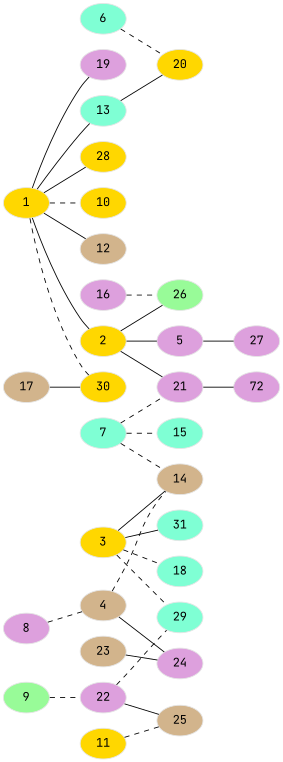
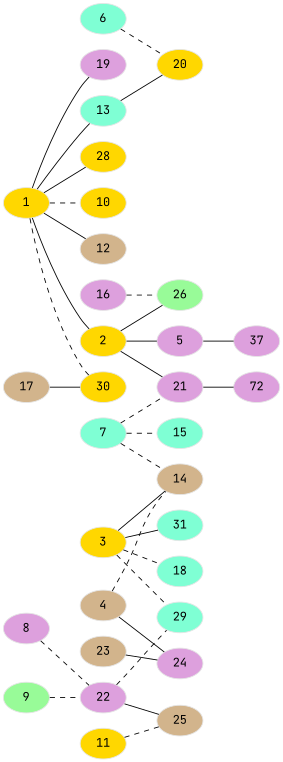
node "27": label "27" -> "37"
edge "4" -- "8": now "22" -- "8"
